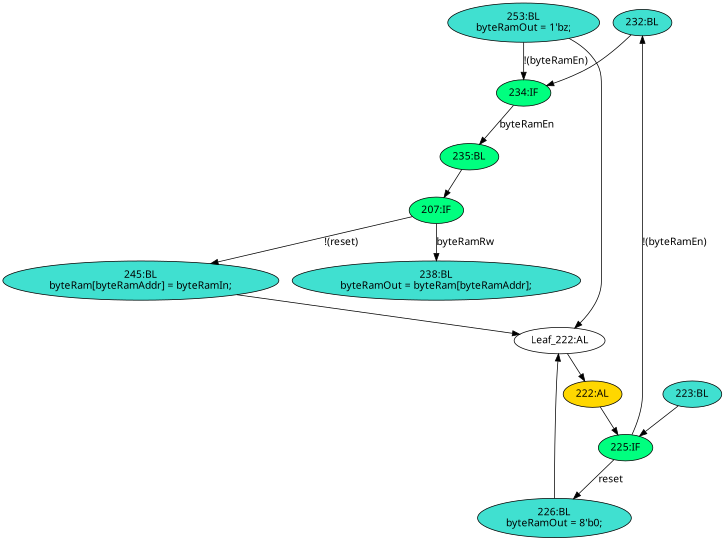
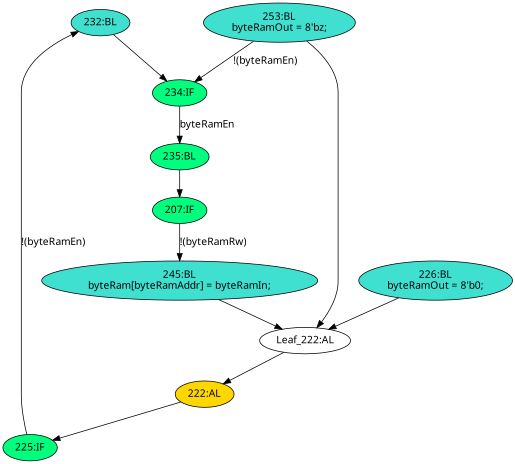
node "253:BL byteRamOut = 1'bz;": label "253:BL byteRamOut = 1'bz;" -> "253:BL byteRamOut = 8'bz;"
edge "207:IF" -> "245:BL byteRam[byteRamAddr] = byteRamIn;": label "!(reset)" -> "!(byteRamRw)"
node "238:BL byteRamOut = byteRam[byteRamAddr];": removed
node "223:BL": removed
edge "225:IF" -> "226:BL byteRamOut = 8'b0;": removed, label "reset"
